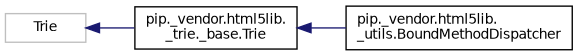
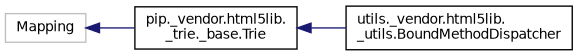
node "Trie": label "Trie" -> "Mapping"
node "pip._vendor.html5lib. _utils.BoundMethodDispatcher": label "pip._vendor.html5lib. _utils.BoundMethodDispatcher" -> "utils._vendor.html5lib. _utils.BoundMethodDispatcher"
